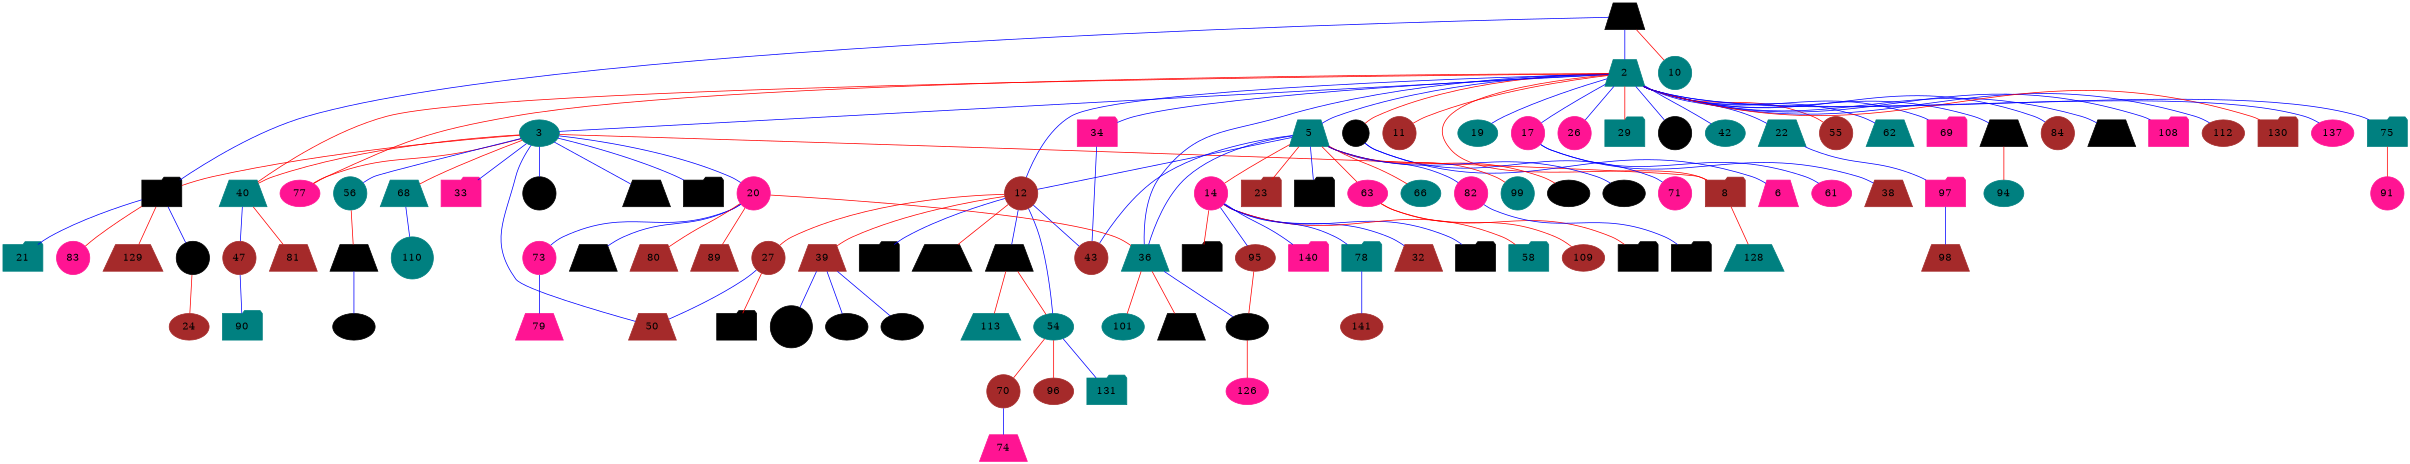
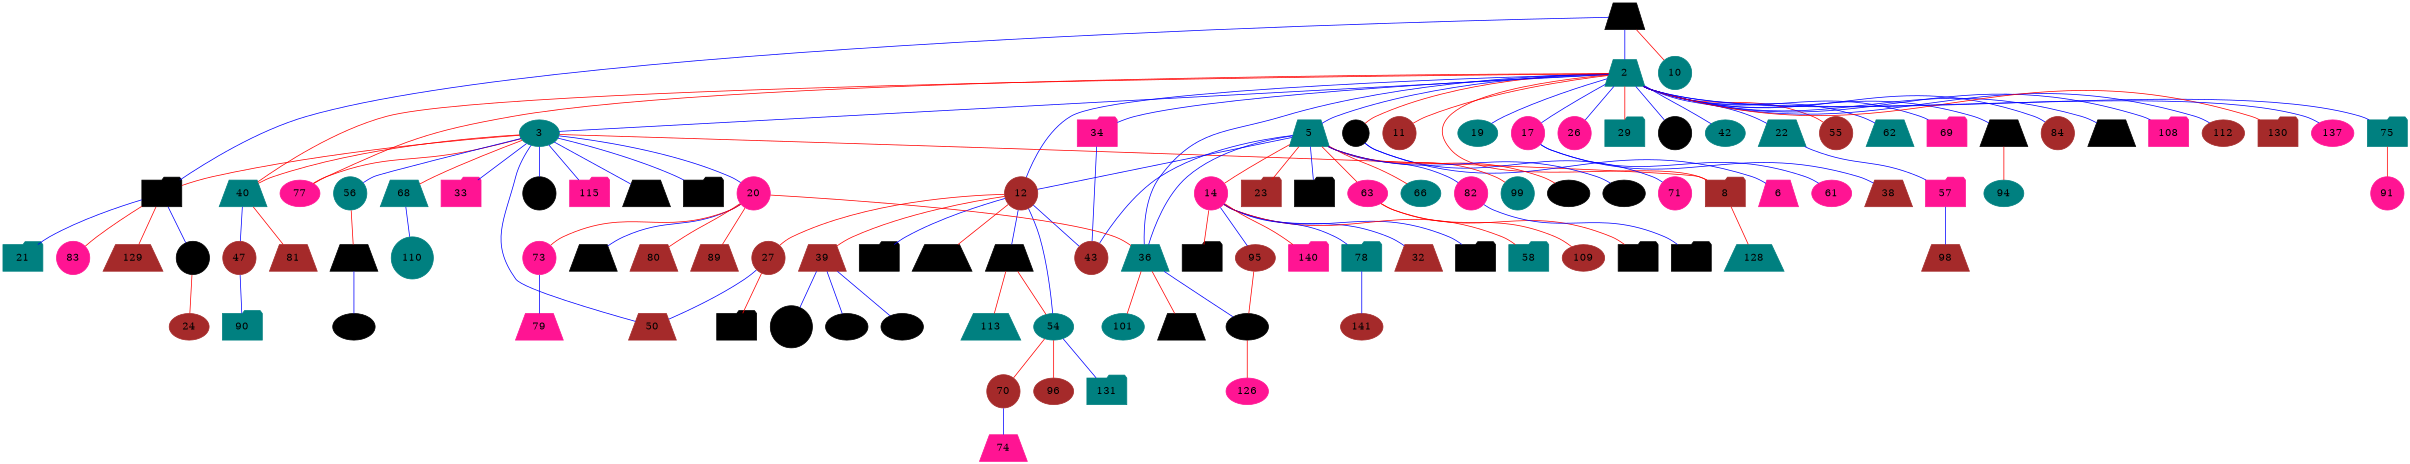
node "115": added
node "97": label "97" -> "57"
edge "20" -- "73": color blue -> red
edge "14" -- "140": color blue -> red
